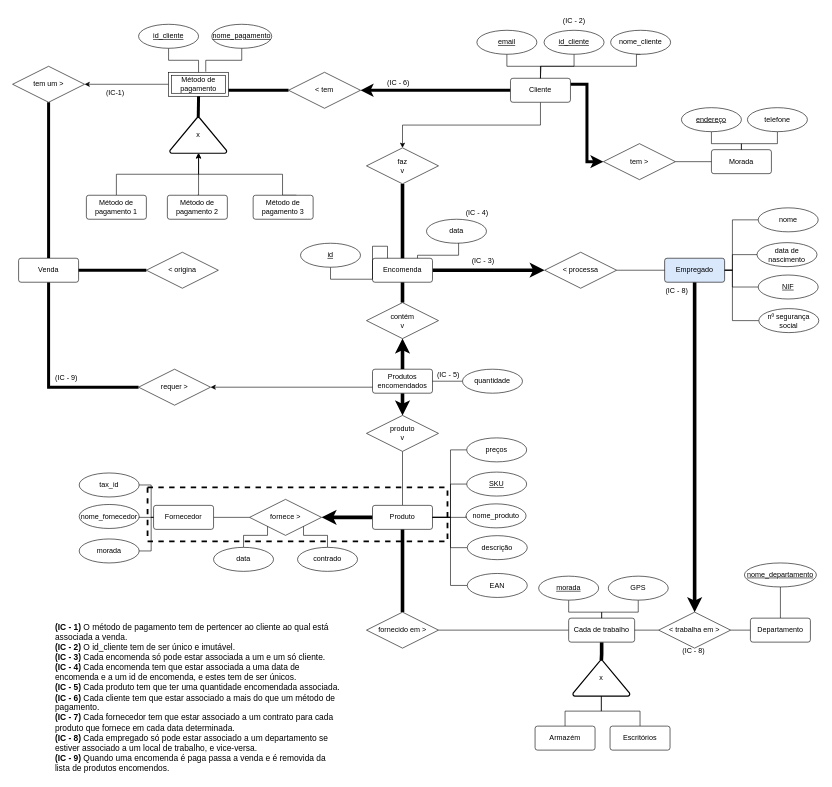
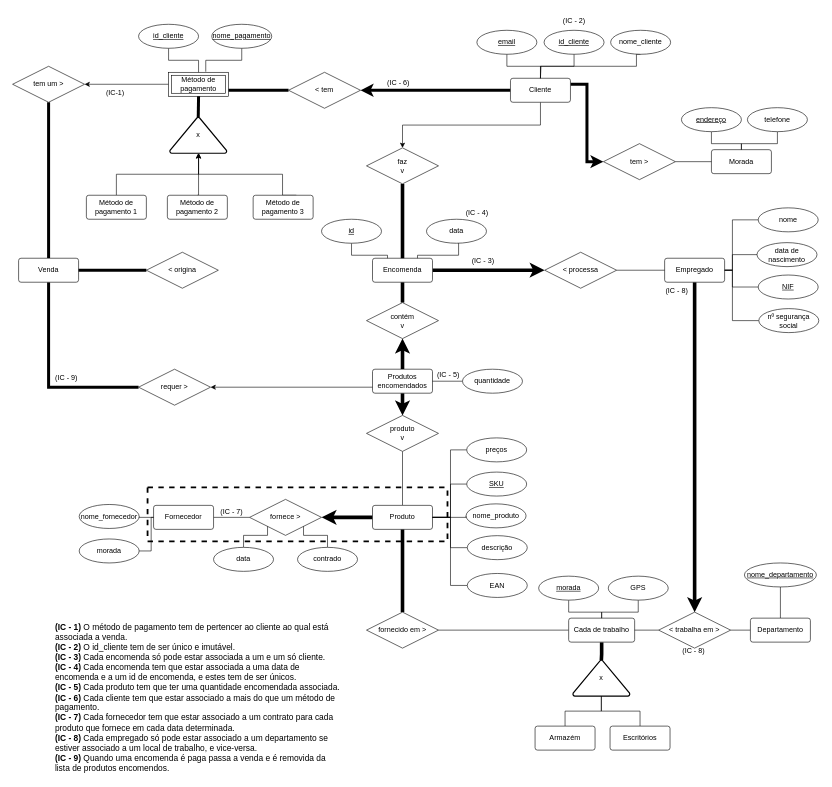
node "id": moved (330, 255) -> (351, 231)
node "Empregado": fillcolor #dae8fc -> #ffffff
node "tax_id": removed
edge "tax_id" -- "Fornecedor": removed
node "(IC - 7)": added
